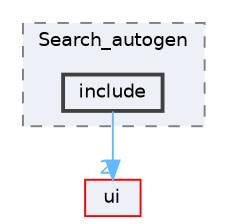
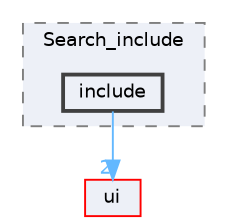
cluster "Search_autogen": label "Search_autogen" -> "Search_include"
